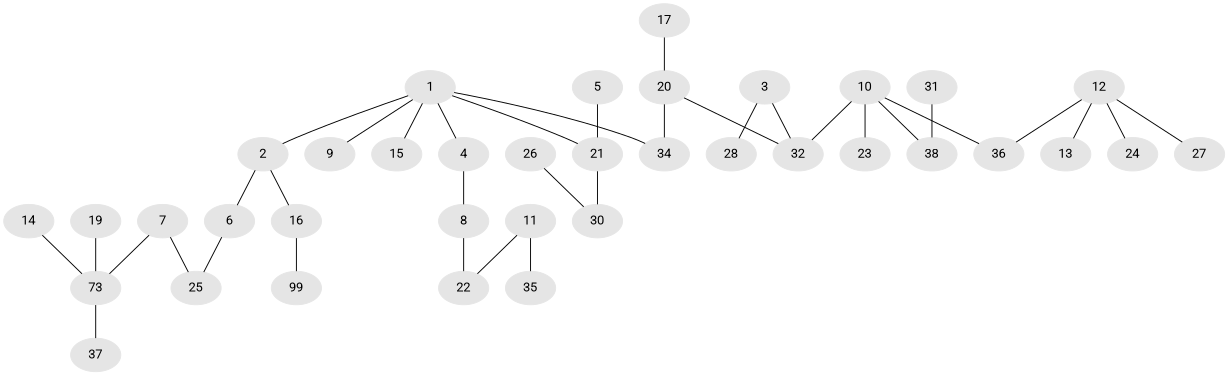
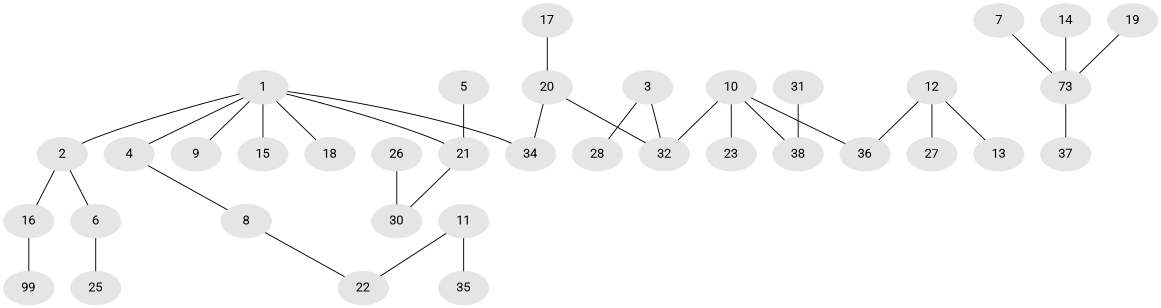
node "18": added
node "24": removed
edge "7" -- "25": removed
